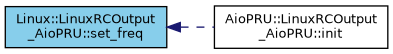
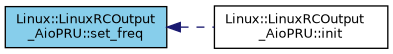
node "AioPRU::LinuxRCOutput _AioPRU::init": label "AioPRU::LinuxRCOutput _AioPRU::init" -> "Linux::LinuxRCOutput _AioPRU::init"
